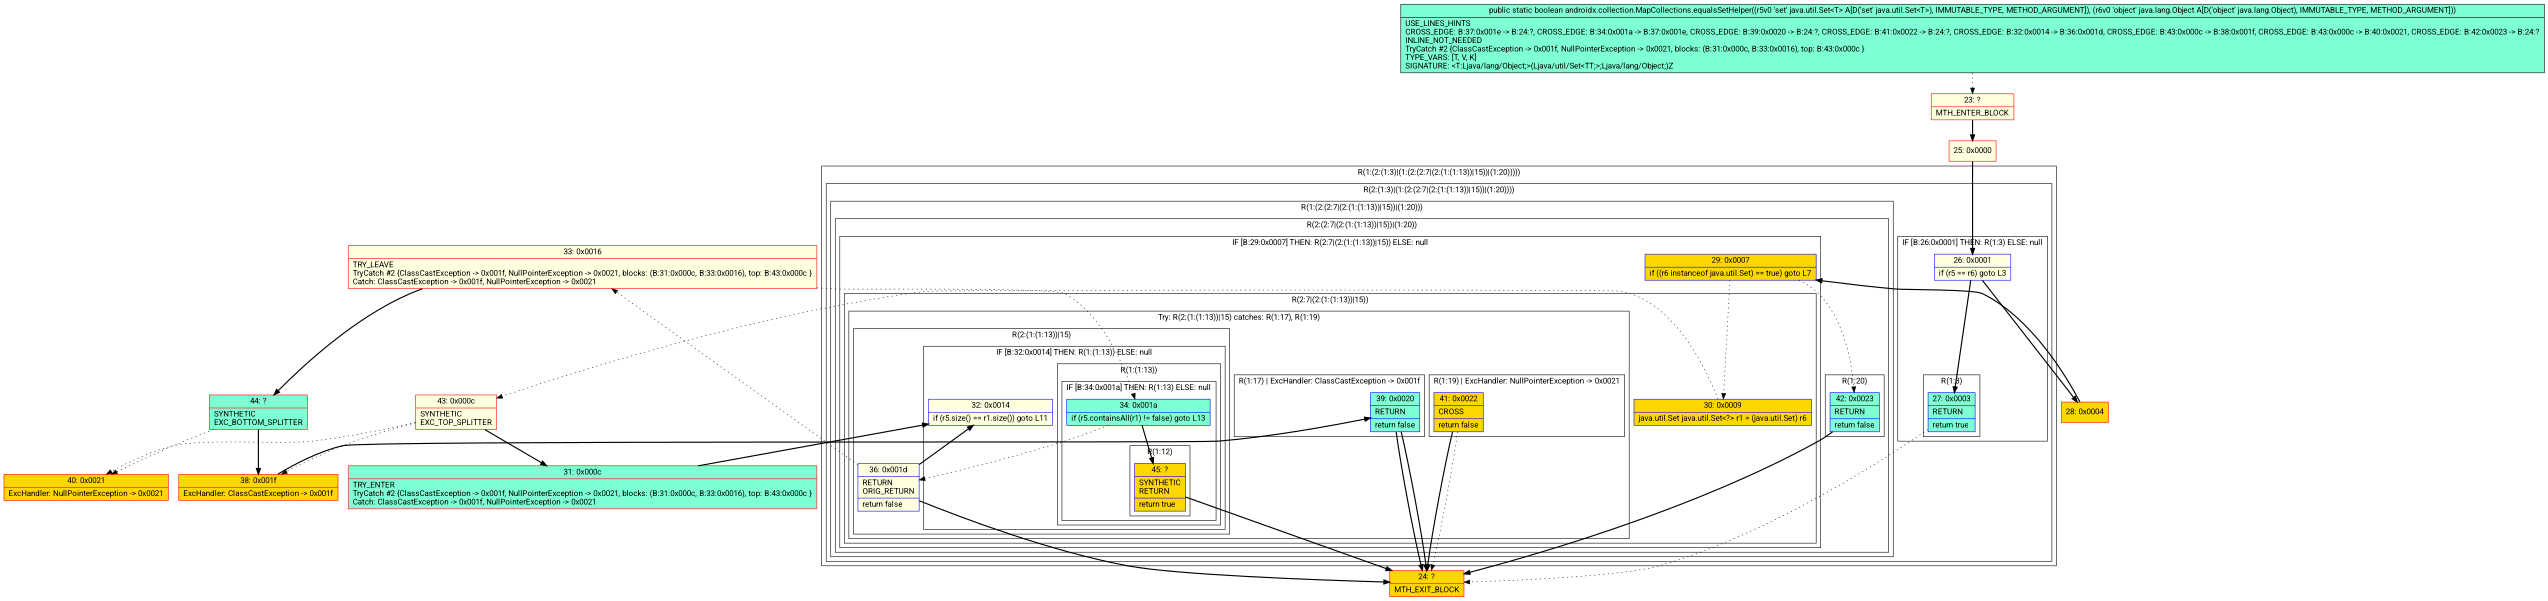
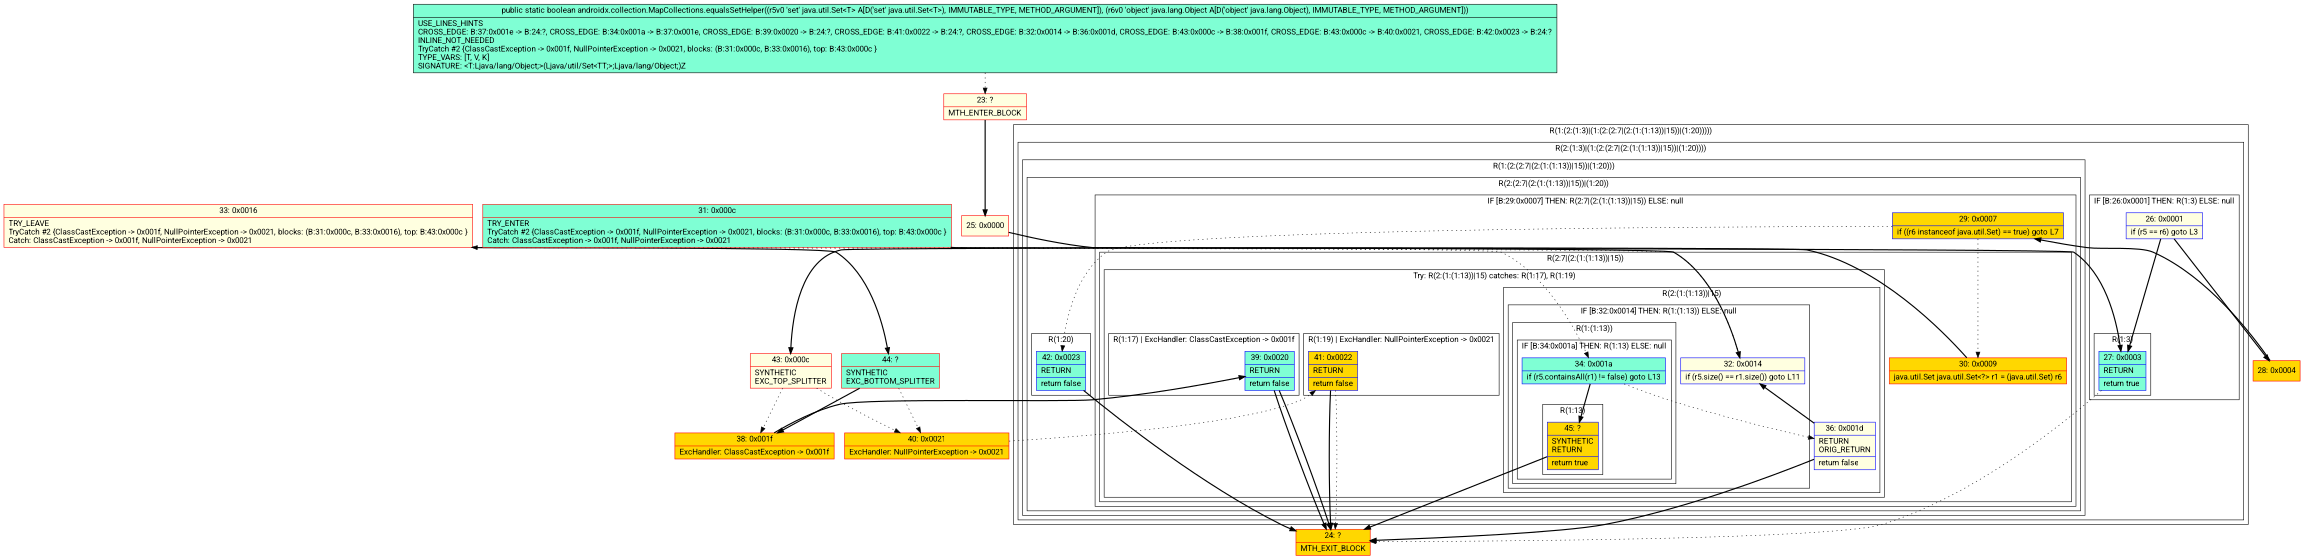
edge "25: 0x0000" -> "26: 0x0001": now "25: 0x0000" -> "27: 0x0003"
edge "30: 0x0009" -> "43: 0x000c": style dotted -> bold
edge "36: 0x001d" -> "33: 0x0016": now "32: 0x0014" -> "33: 0x0016"
node "41: 0x0022": text "CROSS" -> "RETURN"
node "30: 0x0009": color blue -> red
edge "40: 0x0021" -> "41: 0x0022": added
edge "43: 0x000c" -> "31: 0x000c": removed
cluster "R(1:12)": label "R(1:12)" -> "R(1:13)"
